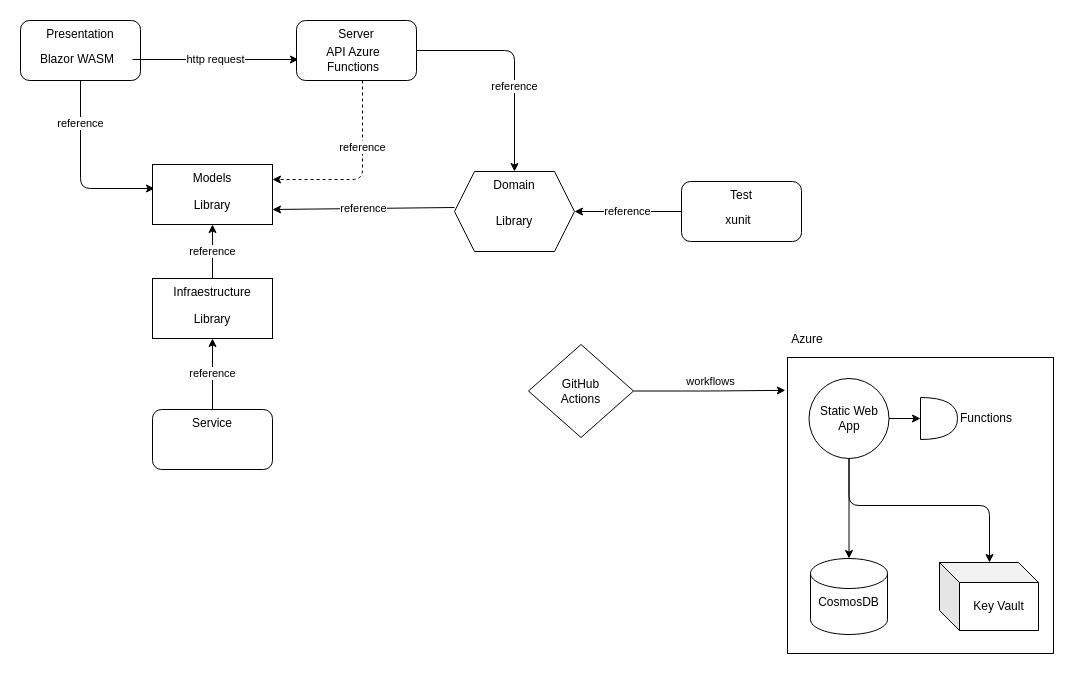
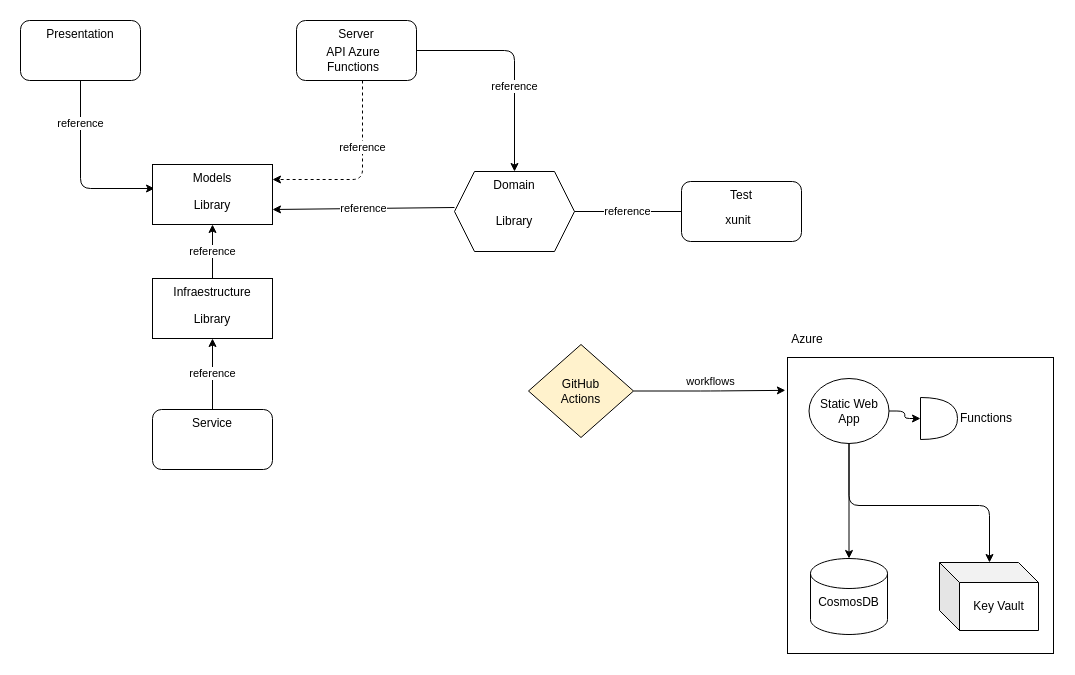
node "Blazor WASM": removed
edge "Blazor WASM" -> "API Azure Functions": removed, label "http request"
edge "Test" -> "Domain": arrowhead classic -> none
node "GitHub Actions": fillcolor #ffffff -> #fff2cc
node "Static Web App": size 80x80 -> 80x65
